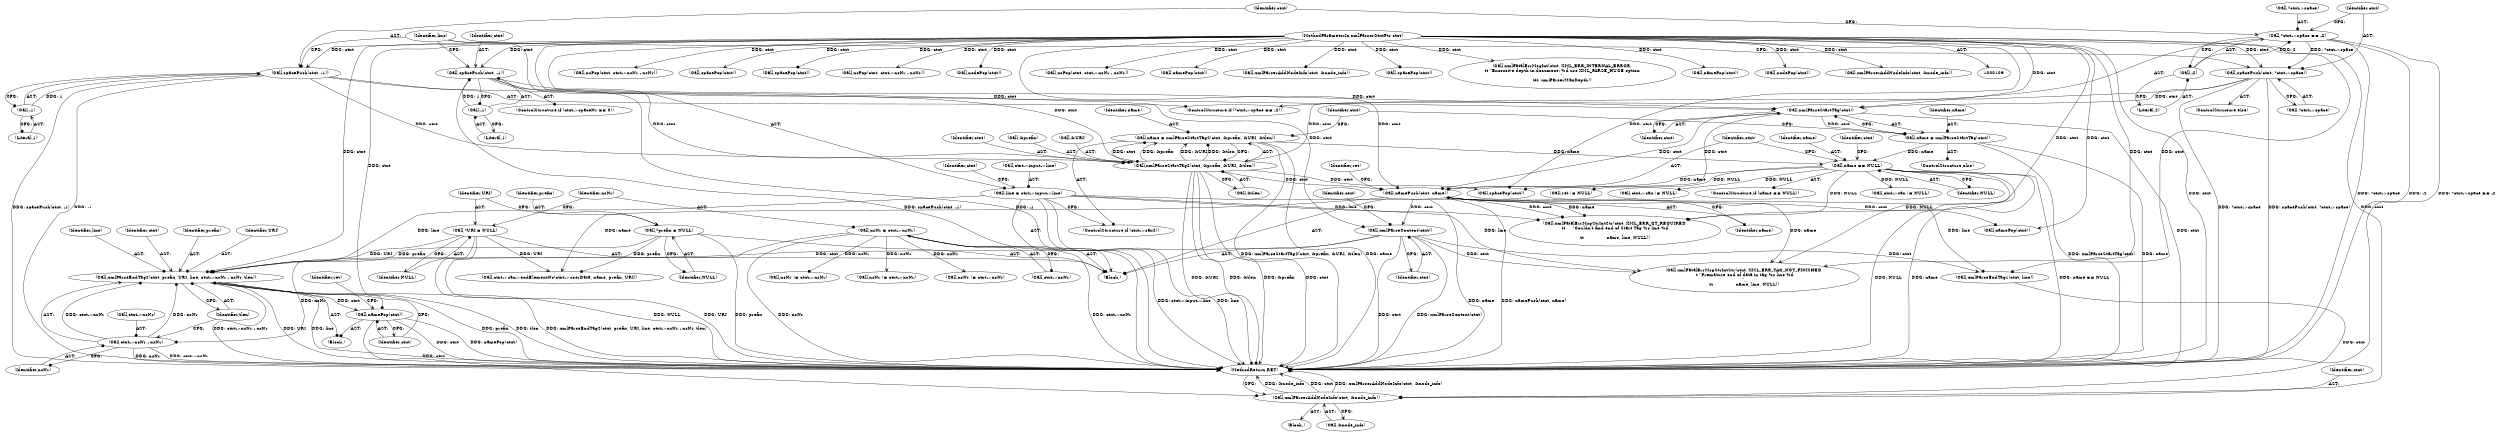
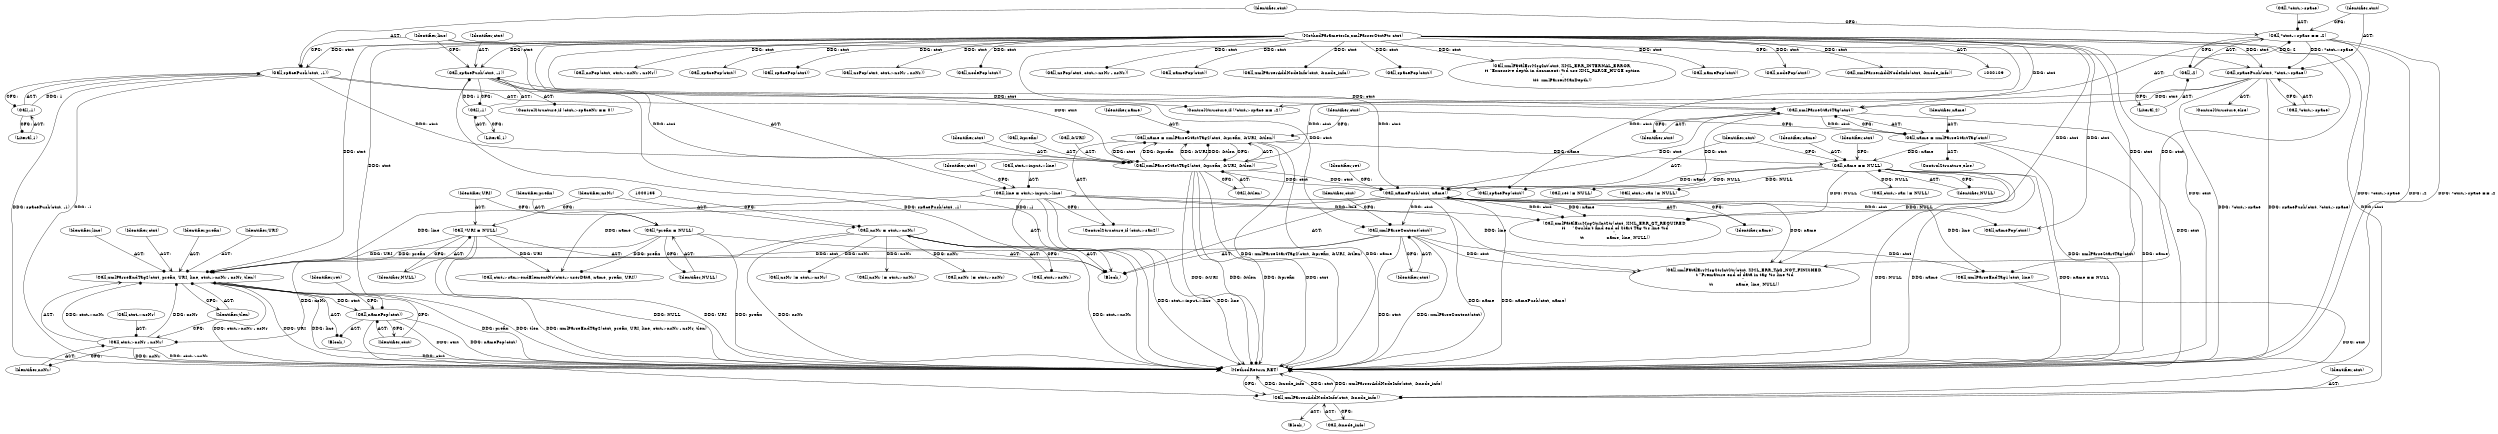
node "1000135": added
node "(ControlStructure,if (name == NULL))": removed
